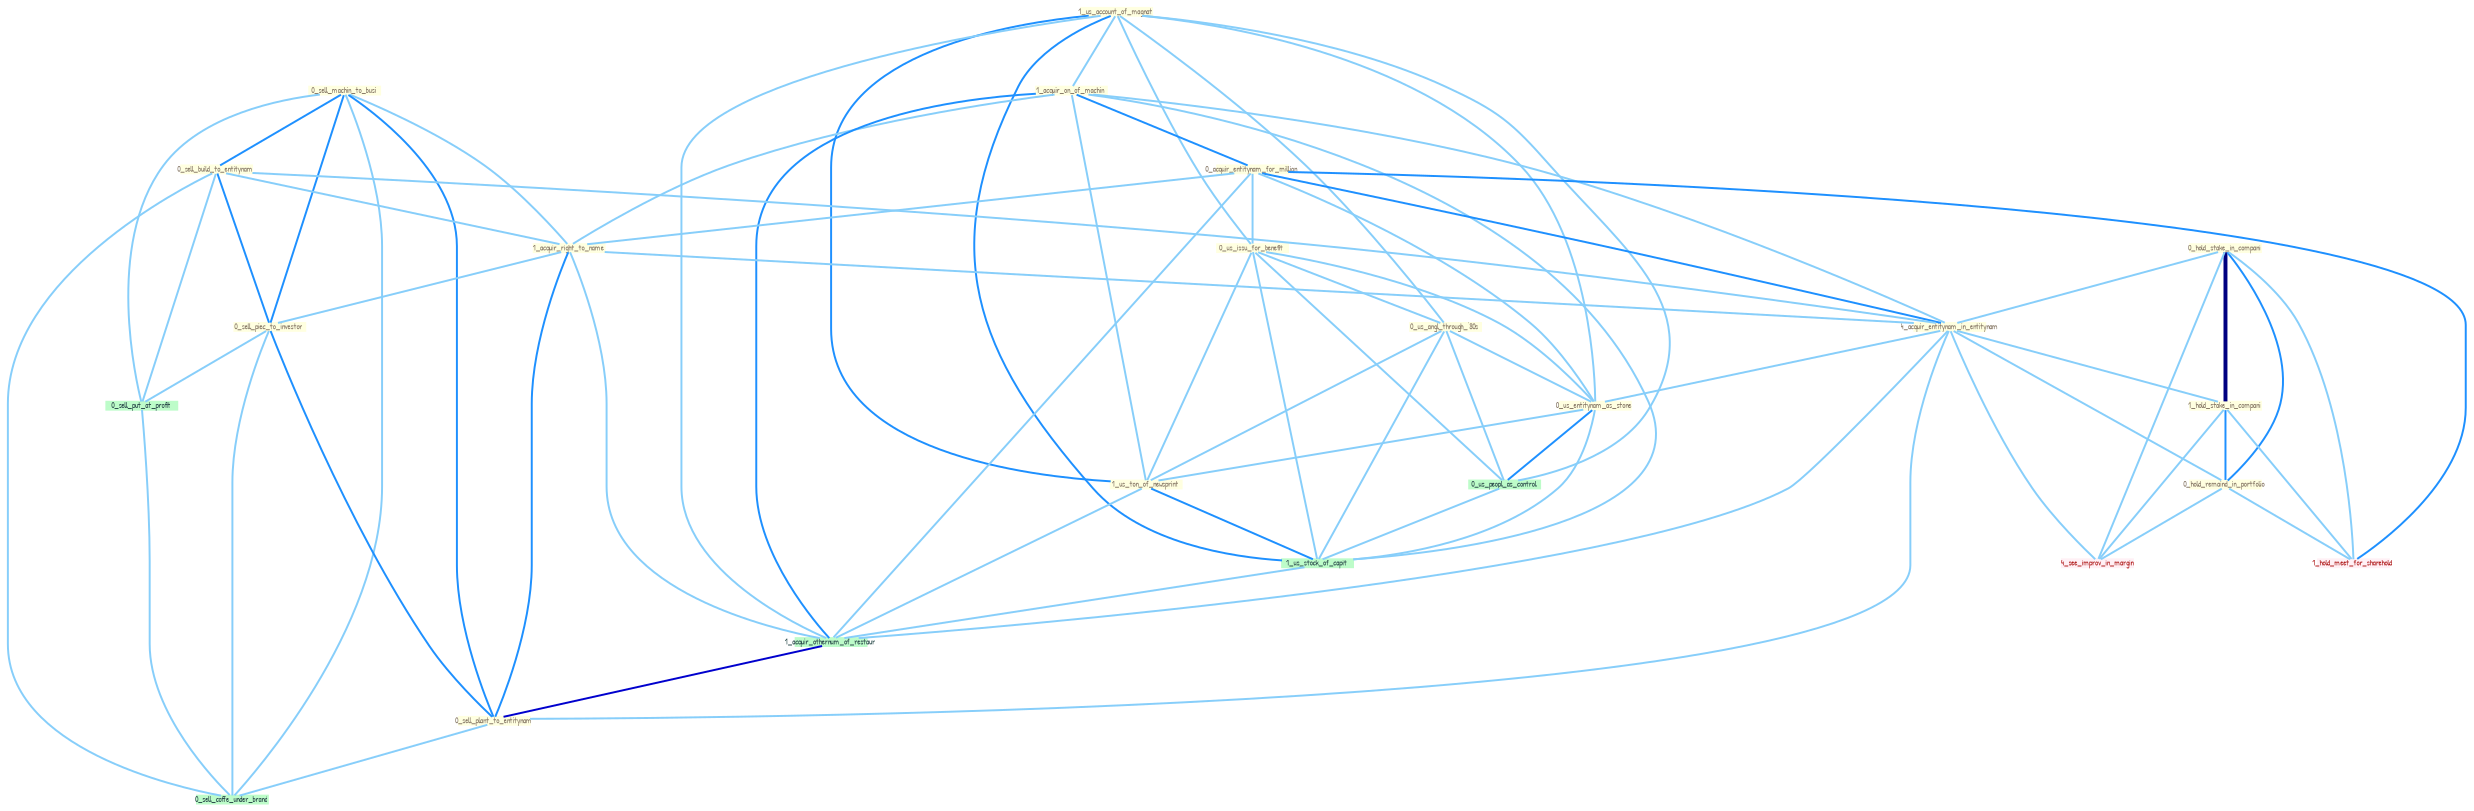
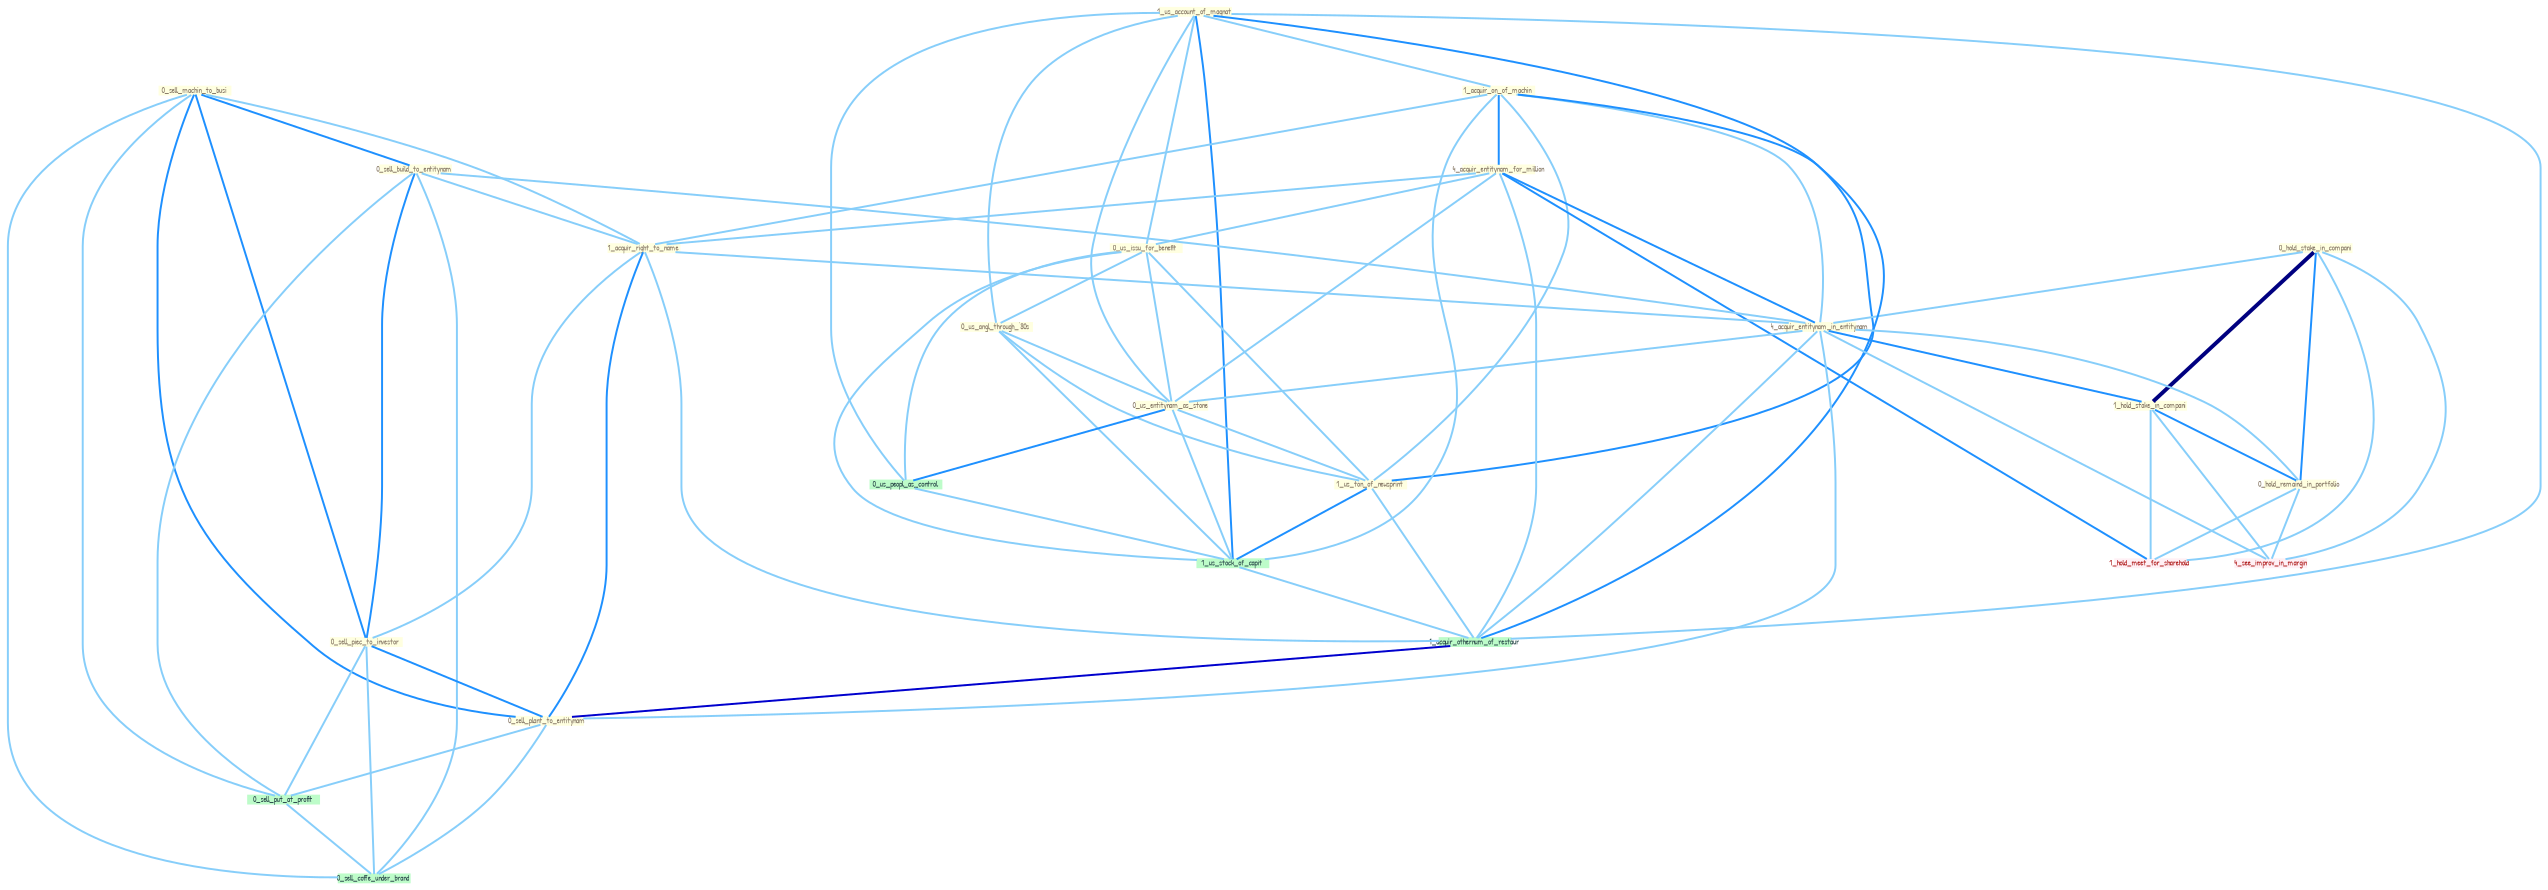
node "0_acquir_entitynam_for_million": label "0_acquir_entitynam_for_million" -> "4_acquir_entitynam_for_million"
edge "4_acquir_entitynam_in_entitynam" -- "1_hold_stake_in_compani": color #87cefa -> #1e90ff
edge "0_us_angl_through_'80s" -- "0_us_peopl_as_control": removed
edge "0_sell_plant_to_entitynam" -- "0_sell_put_at_profit": added
